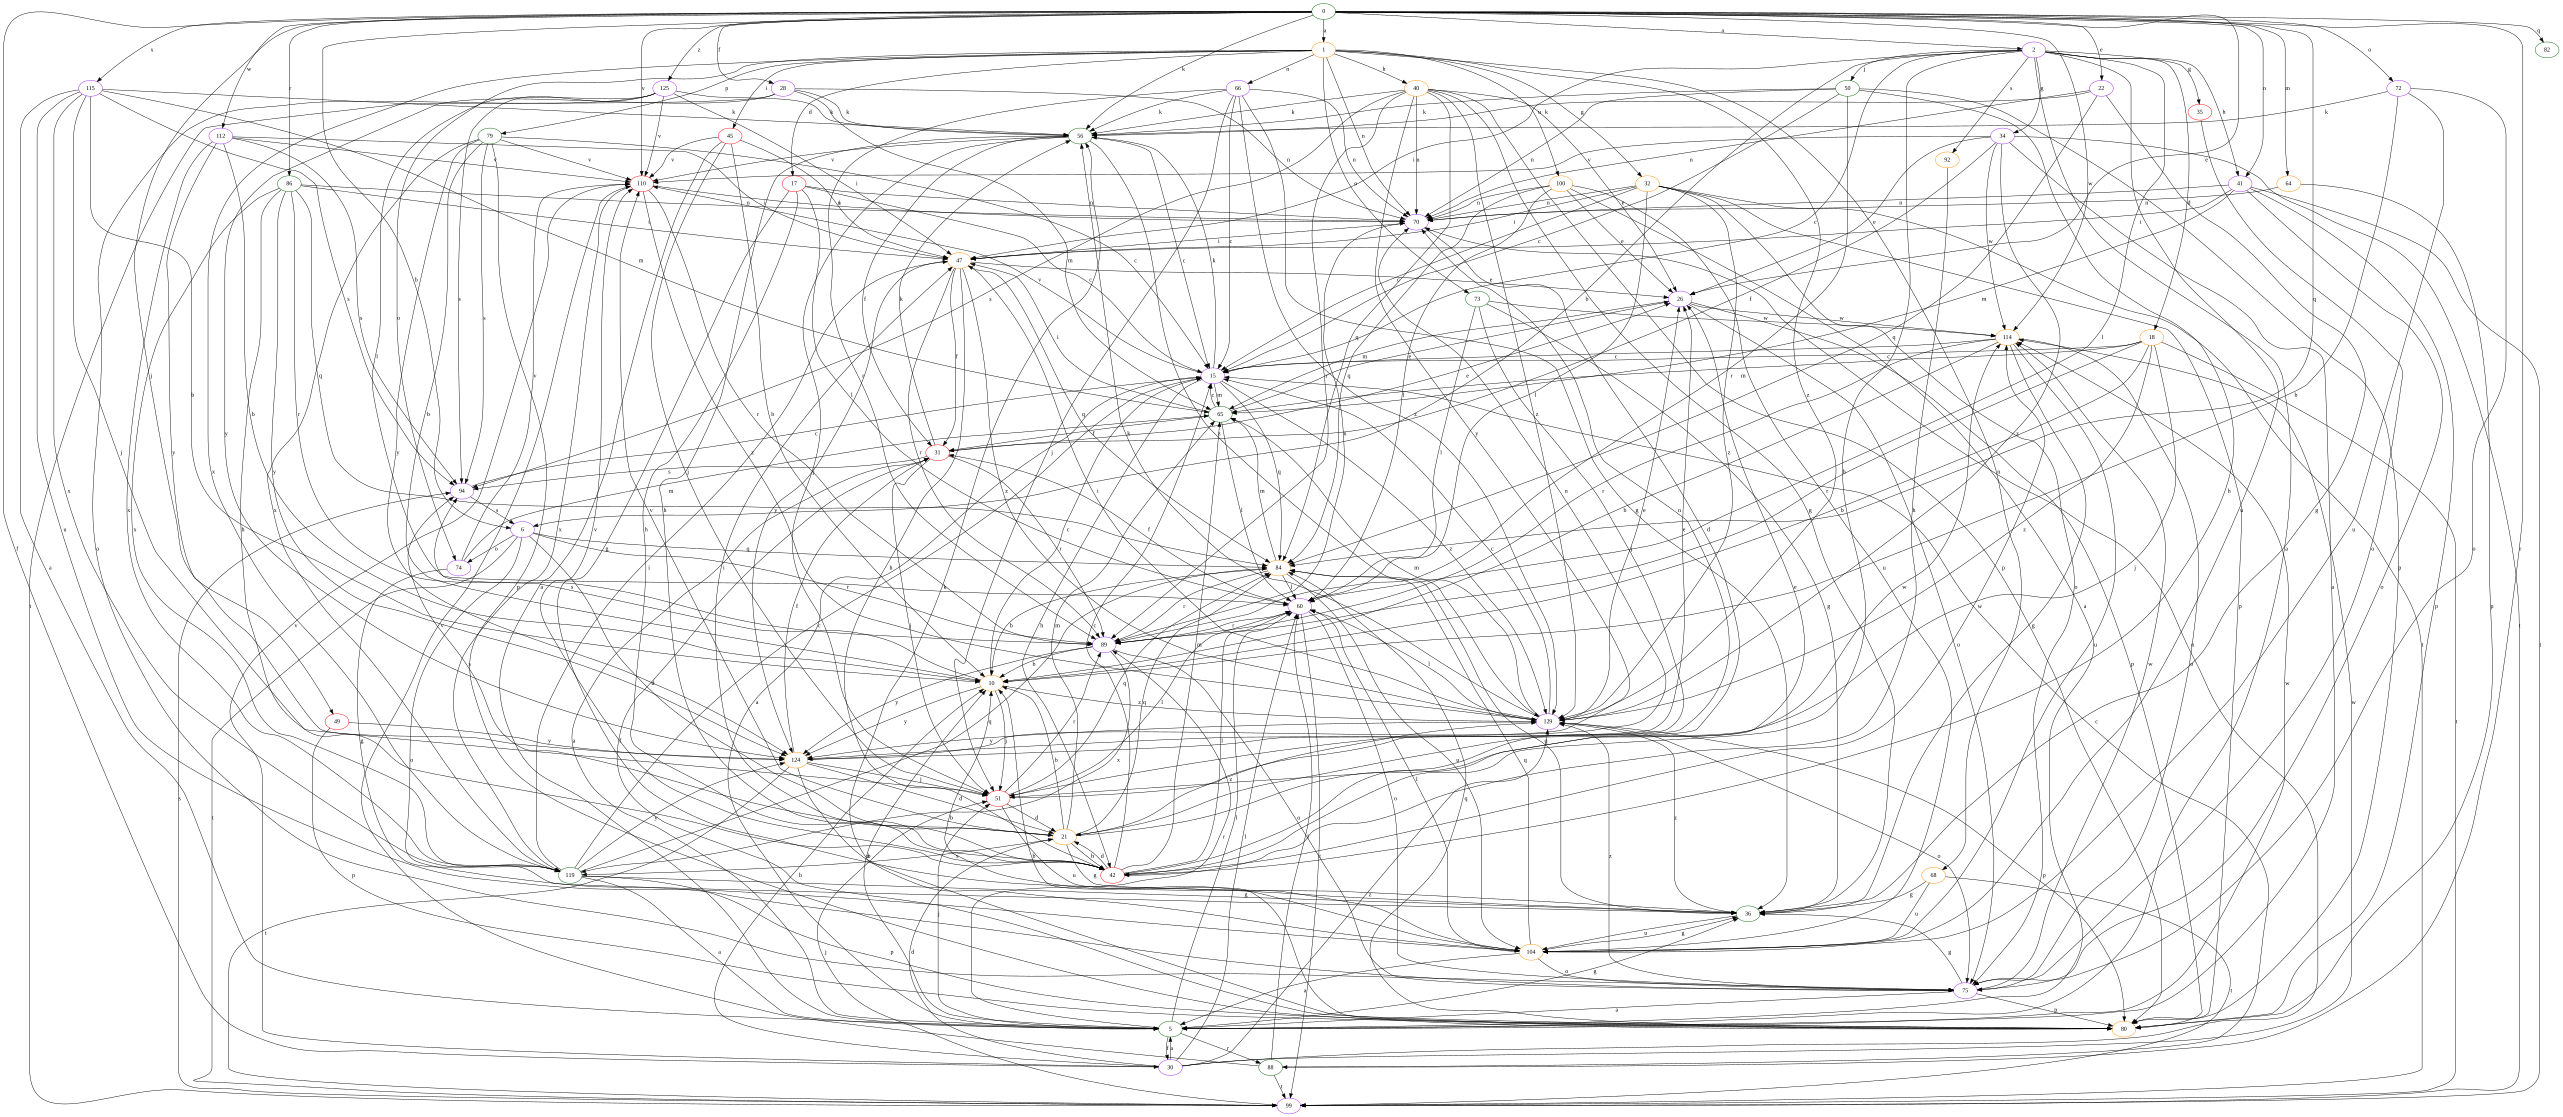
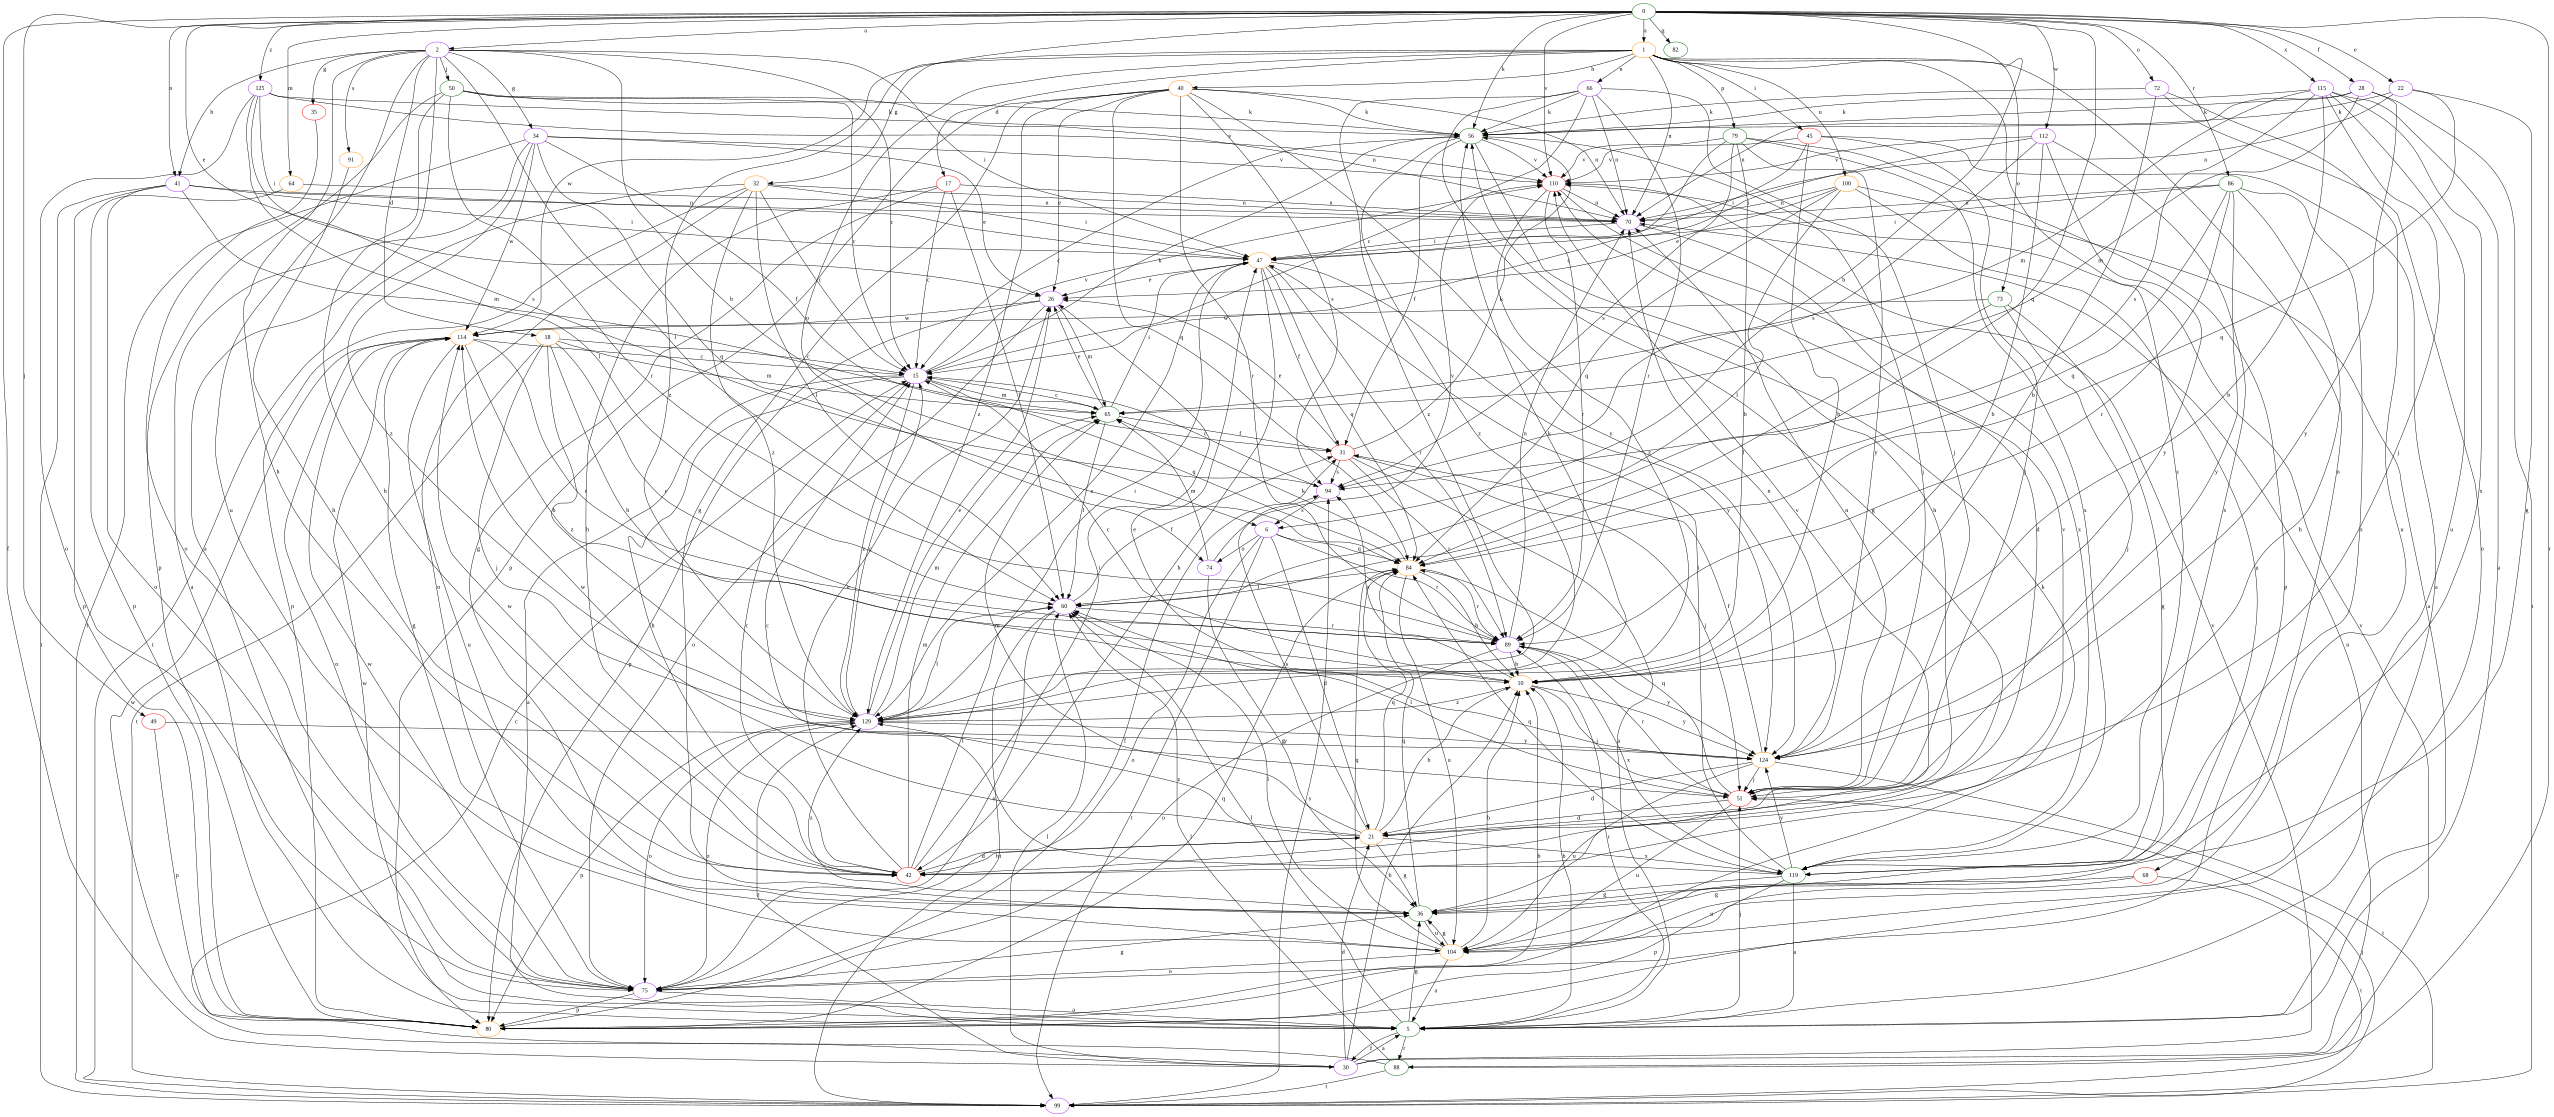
node "92": label "92" -> "91"
edge "34" -> "84": added, label "q"
edge "84" -> "65": label "m" -> "k"
node "68": color darkorange -> red
